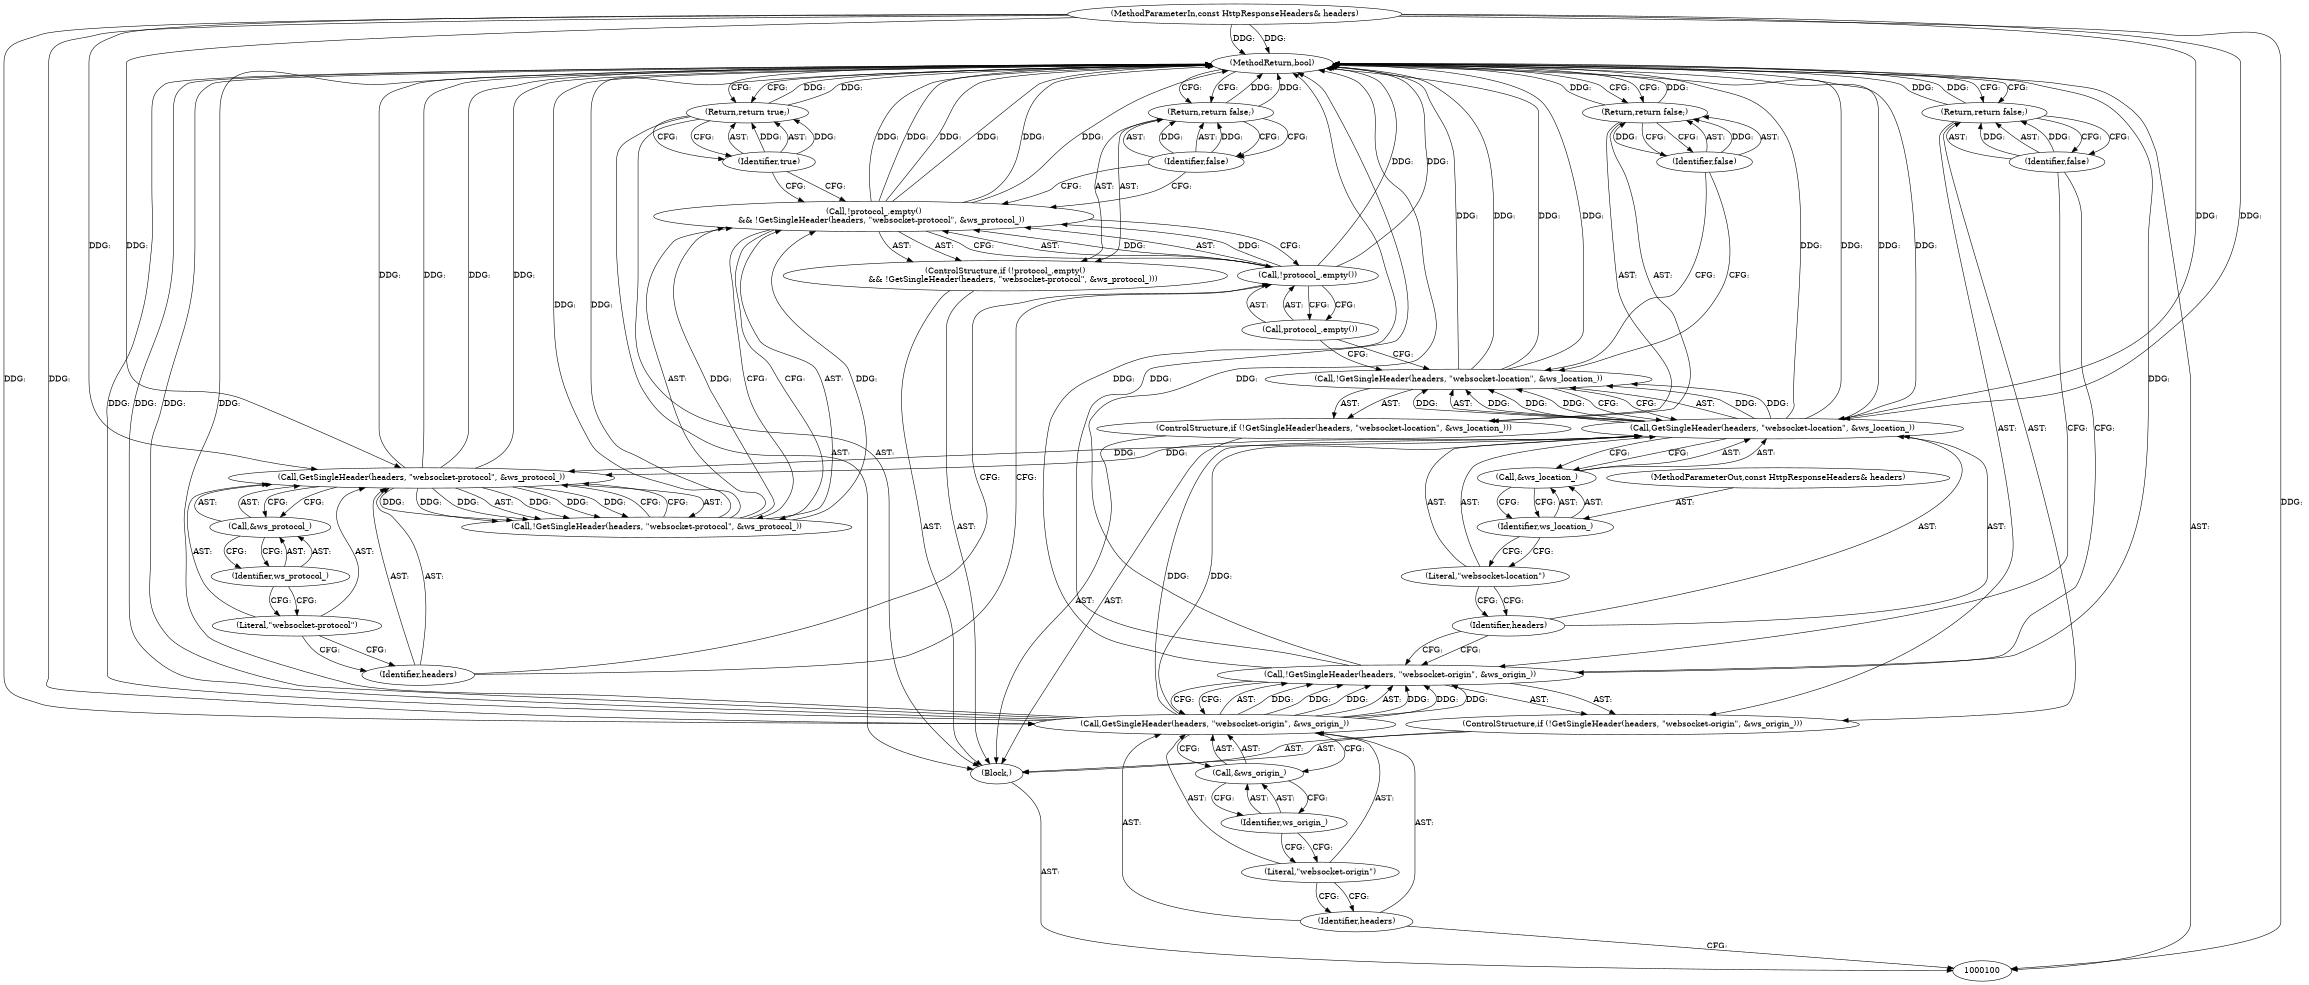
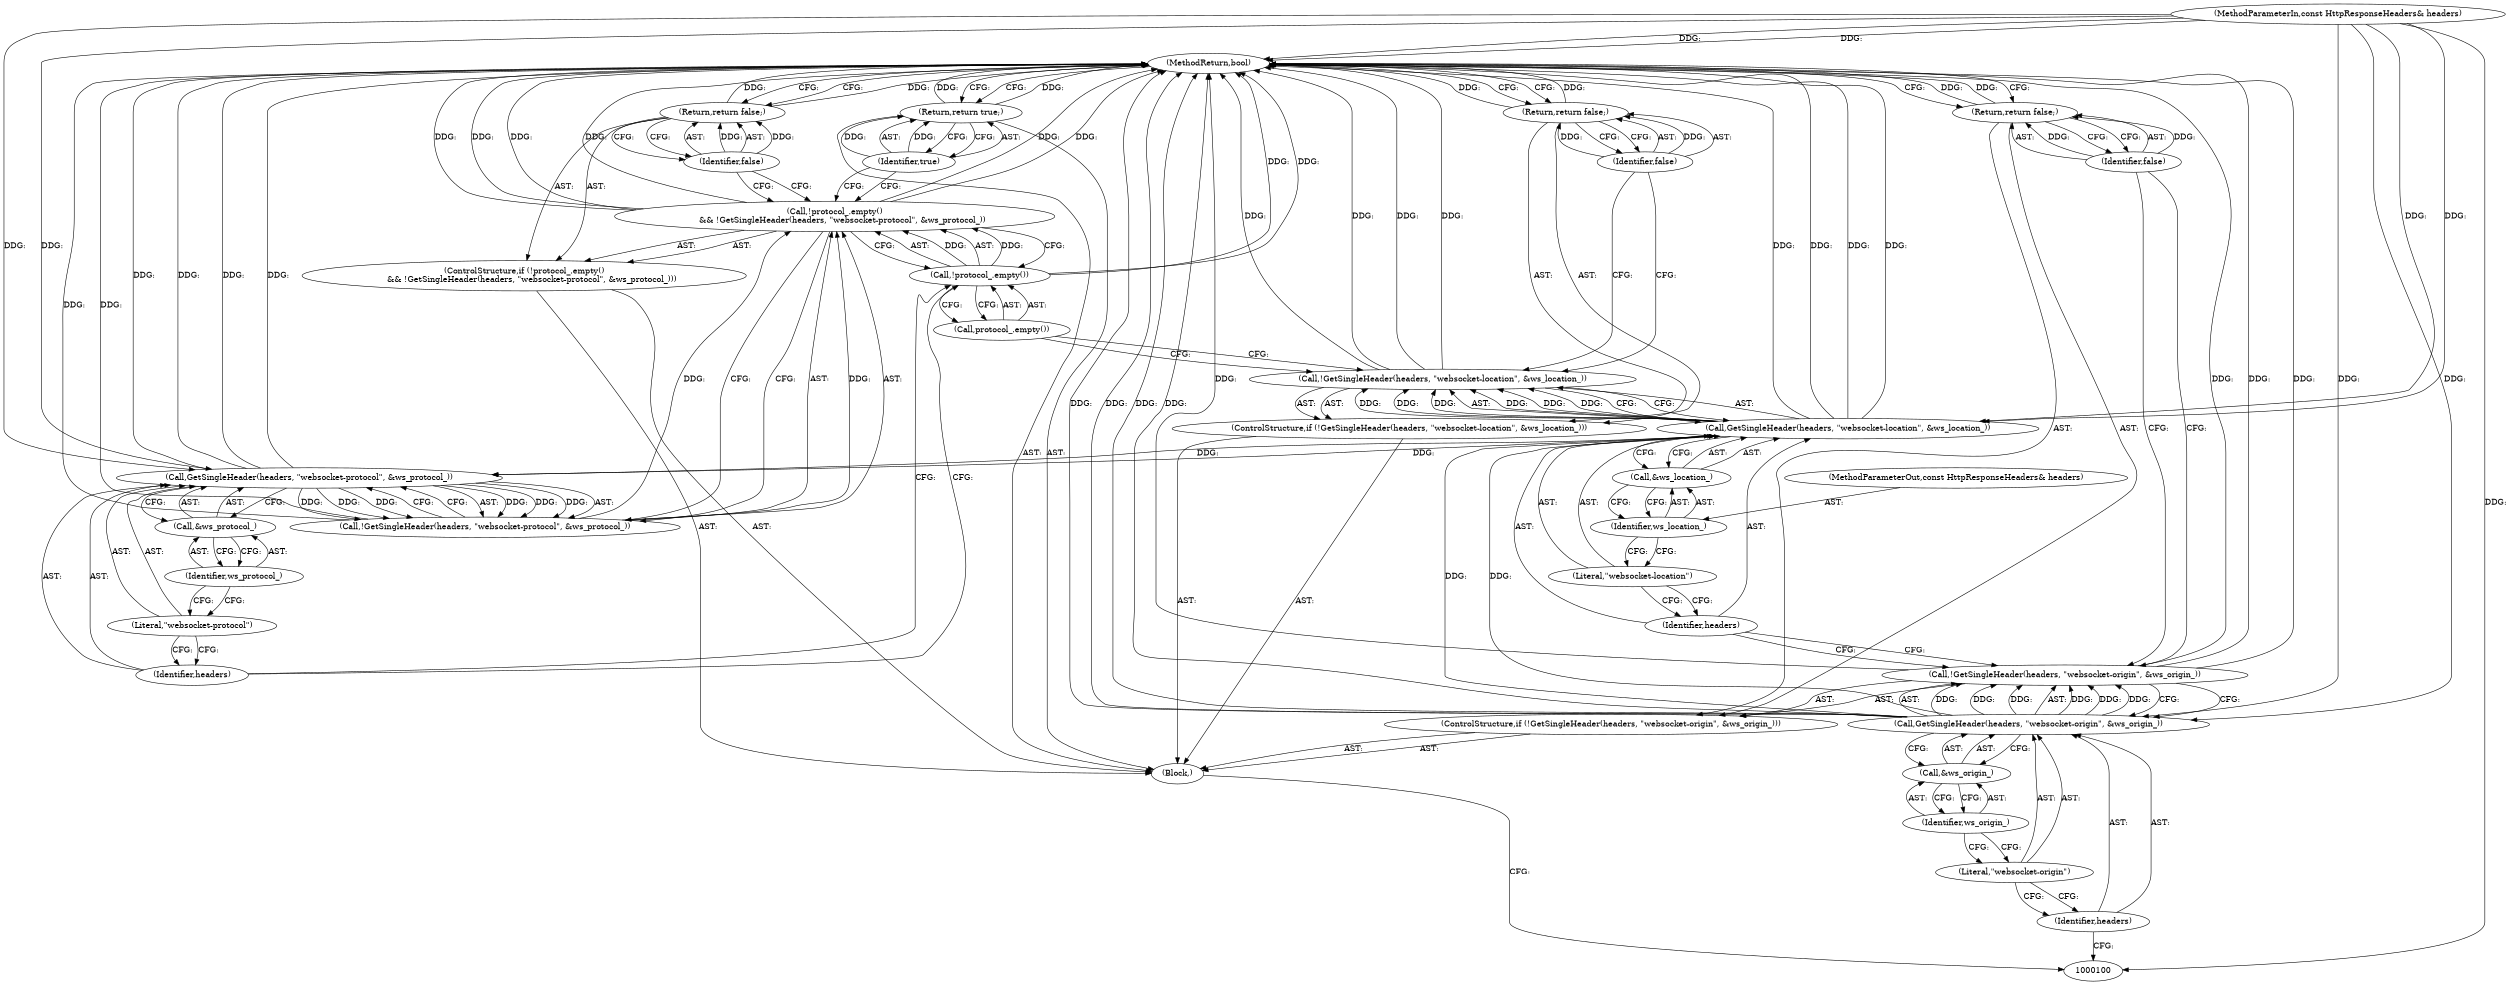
edge "(MethodReturn,bool)" -> "1000100": removed, label "AST:"
edge "(Block,)" -> "1000100": label "AST: " -> "CFG: "
